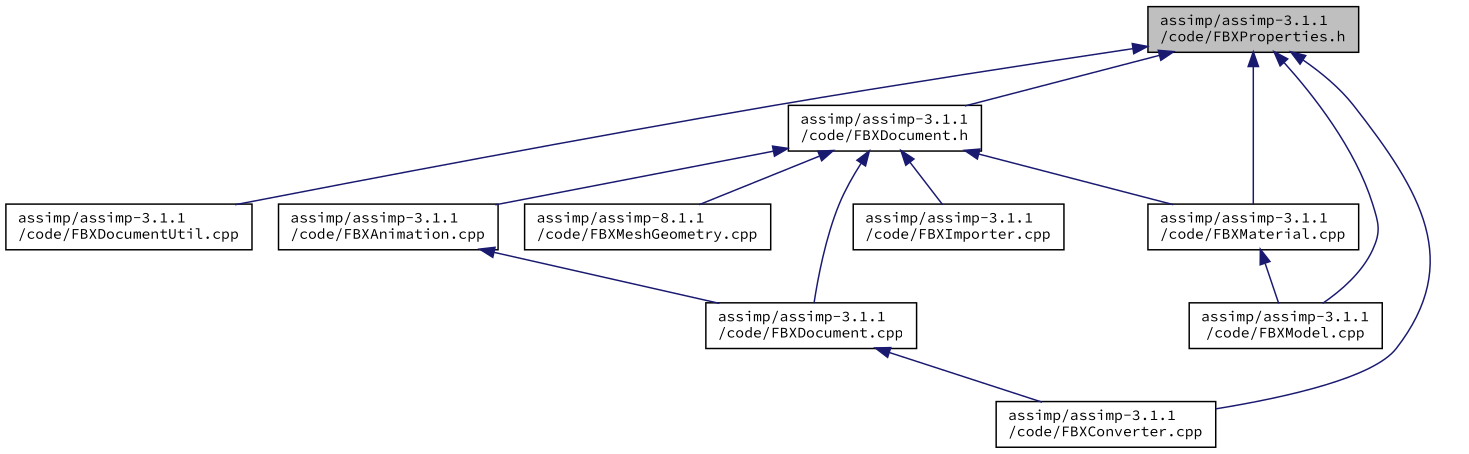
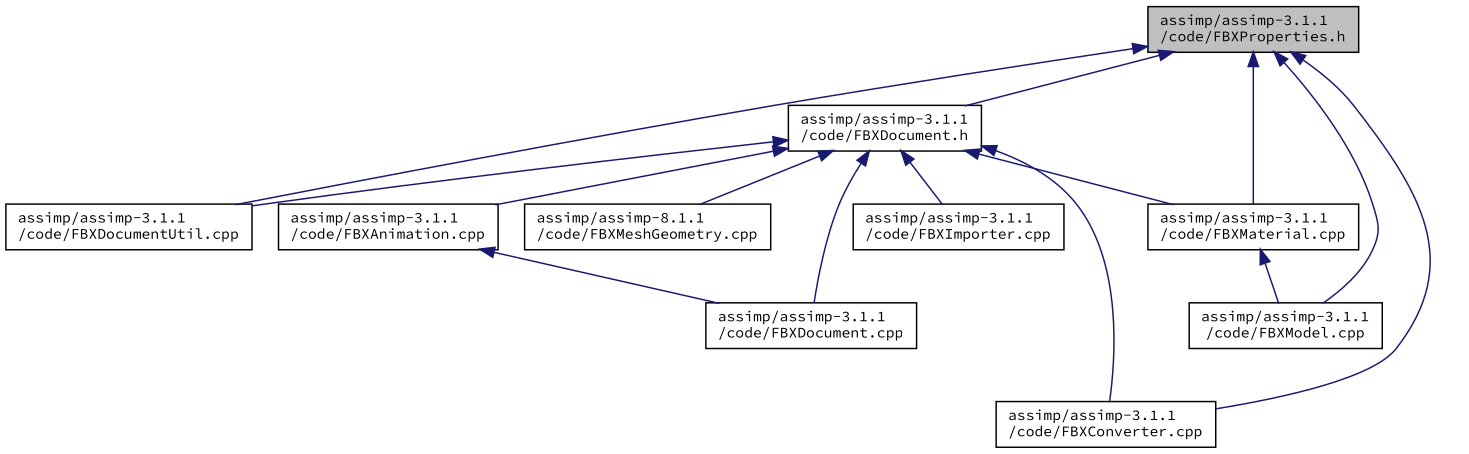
edge "assimp/assimp-3.1.1 /code/FBXDocumentUtil.cpp" -> "assimp/assimp-3.1.1 /code/FBXDocument.h": added
edge "assimp/assimp-3.1.1 /code/FBXConverter.cpp" -> "assimp/assimp-3.1.1 /code/FBXDocument.cpp": now "assimp/assimp-3.1.1 /code/FBXConverter.cpp" -> "assimp/assimp-3.1.1 /code/FBXDocument.h"
